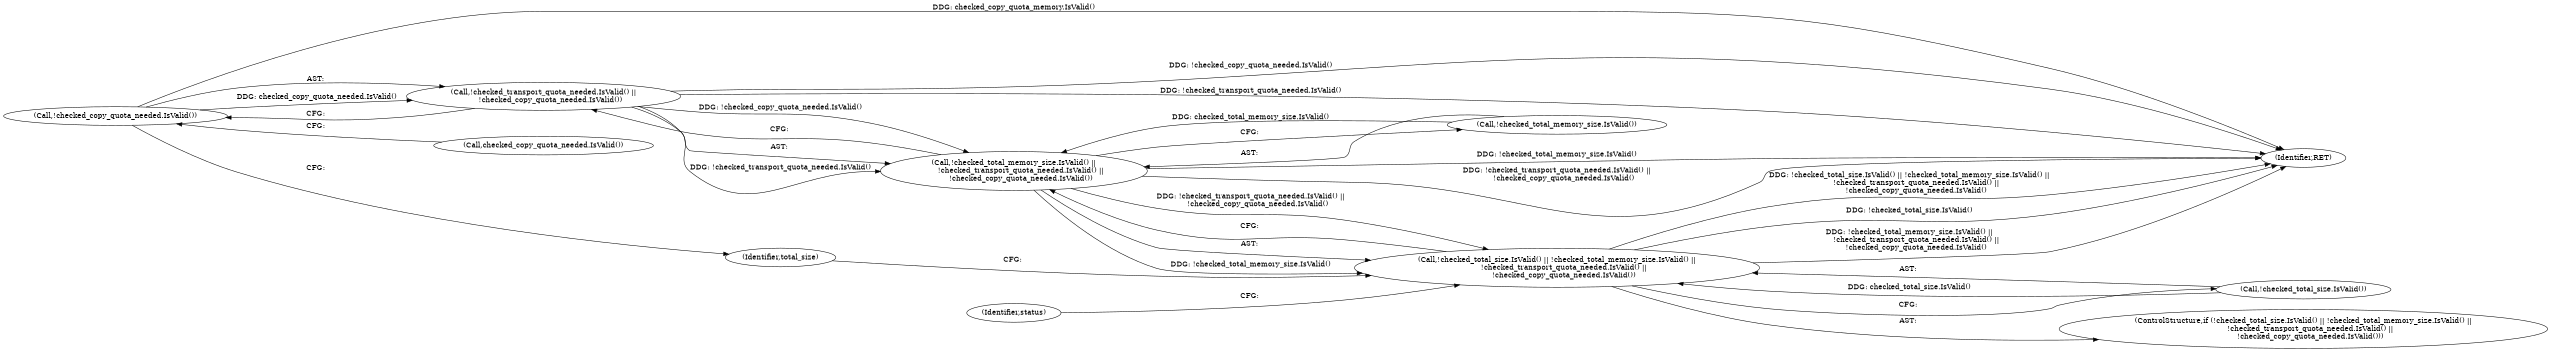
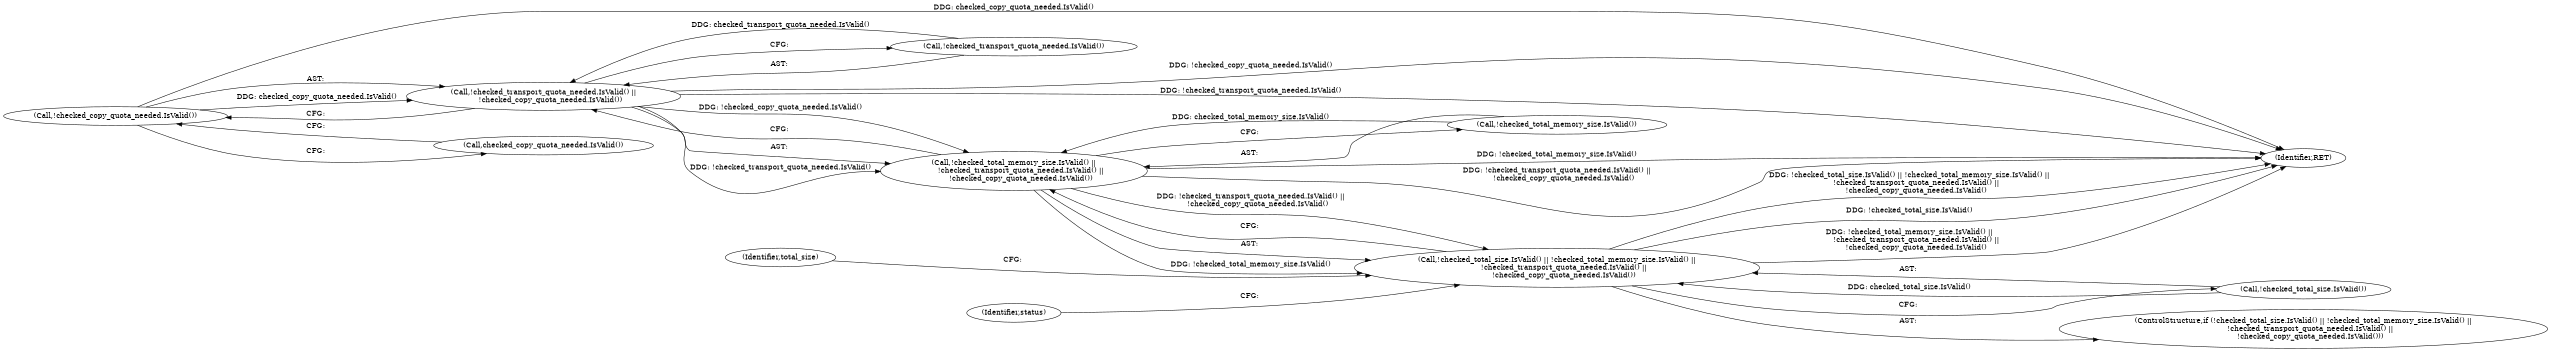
edge "(Call,!checked_copy_quota_needed.IsValid())" -> "(Identifier,RET)": label "DDG: checked_copy_quota_memory.IsValid()" -> "DDG: checked_copy_quota_needed.IsValid()"
node "(Call,!checked_transport_quota_needed.IsValid())": added
edge "(Call,!checked_copy_quota_needed.IsValid())" -> "(Identifier,total_size)": now "(Call,!checked_copy_quota_needed.IsValid())" -> "(Call,checked_copy_quota_needed.IsValid())"
